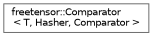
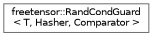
node "freetensor::Comparator < T, Hasher, Comparator >": label "freetensor::Comparator < T, Hasher, Comparator >" -> "freetensor::RandCondGuard < T, Hasher, Comparator >"
